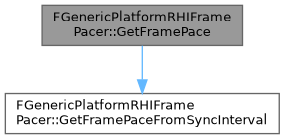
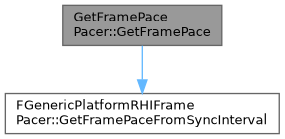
node "FGenericPlatformRHIFrame Pacer::GetFramePace": label "FGenericPlatformRHIFrame Pacer::GetFramePace" -> "GetFramePace Pacer::GetFramePace"
